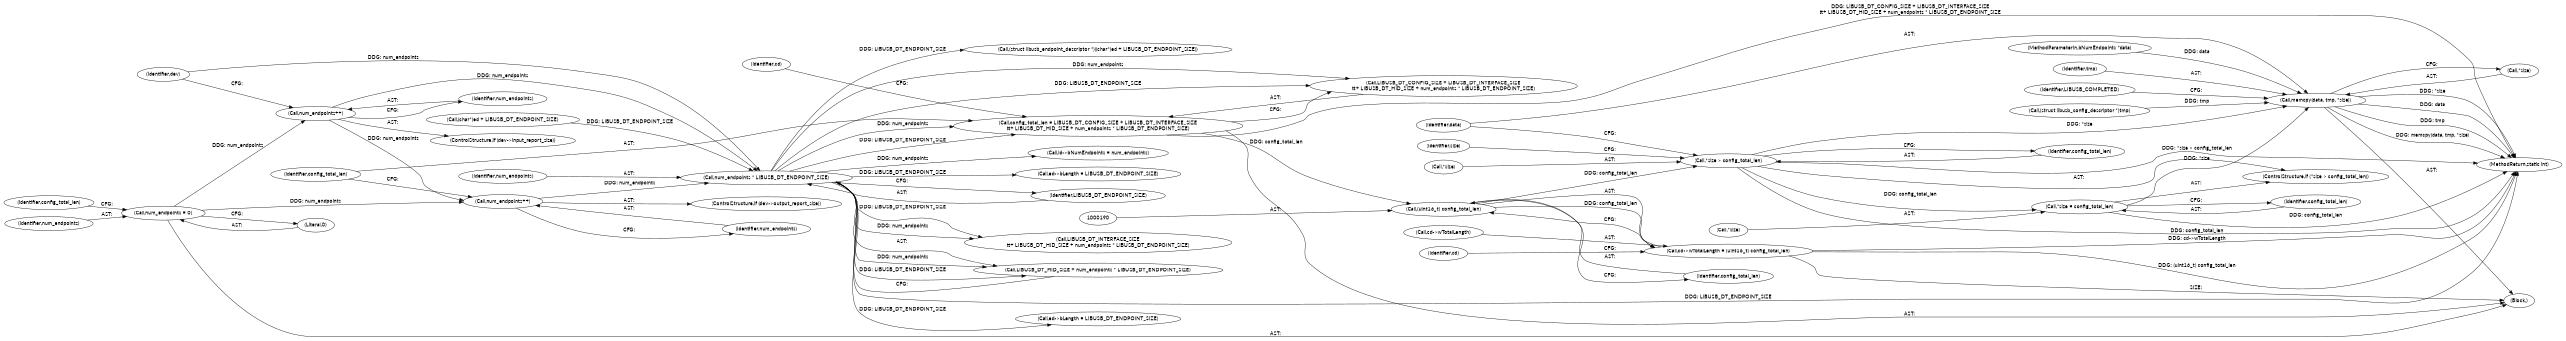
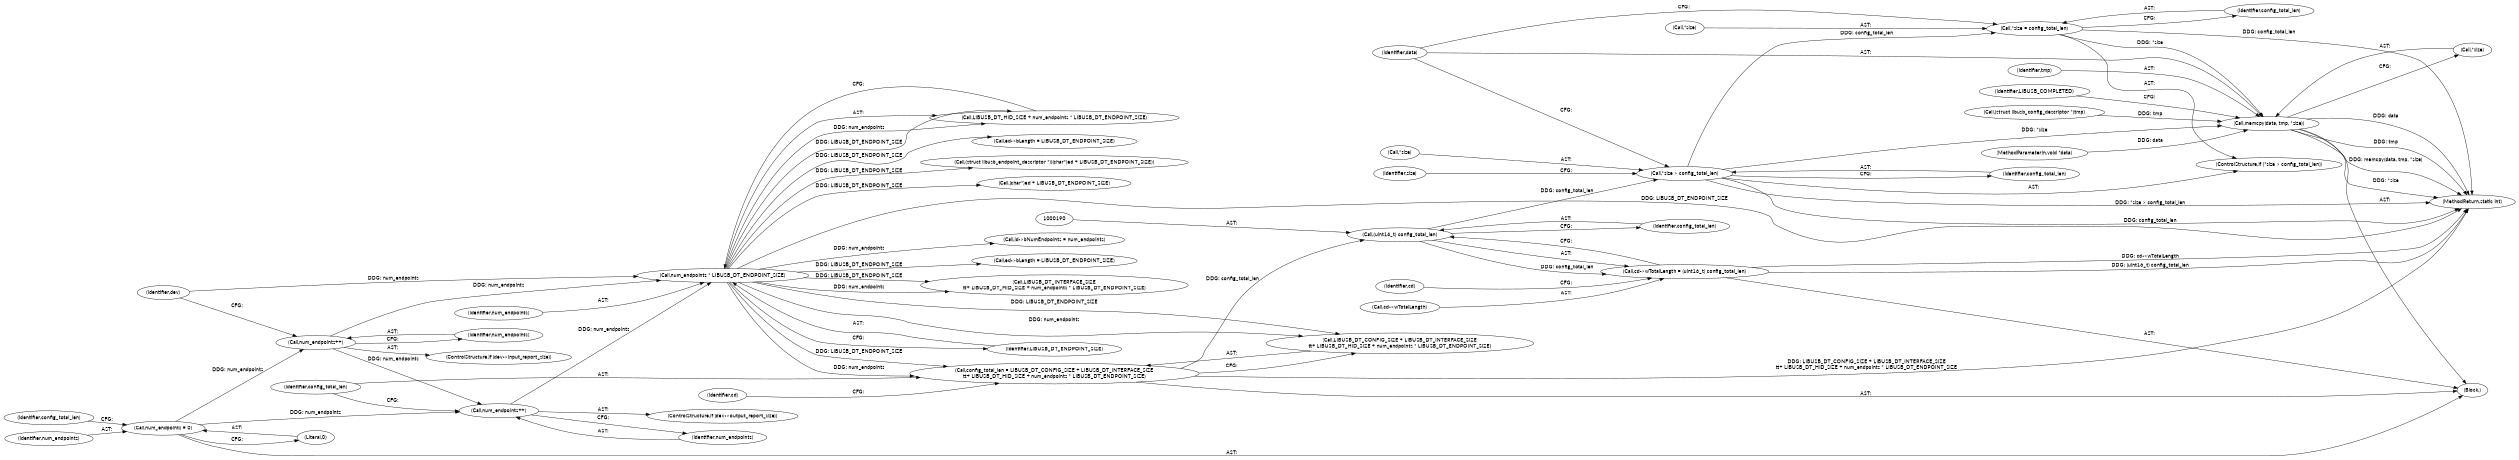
edge "(Identifier,data)" -> "(Call,*size = config_total_len)": added, label "CFG:"
node "(MethodParameterIn,bNumEndpoints *data)": label "(MethodParameterIn,bNumEndpoints *data)" -> "(MethodParameterIn,void *data)"
edge "(Call,(char*)ed + LIBUSB_DT_ENDPOINT_SIZE)" -> "(Call,num_endpoints * LIBUSB_DT_ENDPOINT_SIZE)": reversed
edge "(Call,cd->wTotalLength = (uint16_t) config_total_len)" -> "(Block,)": label "SIZE: " -> "AST: "
